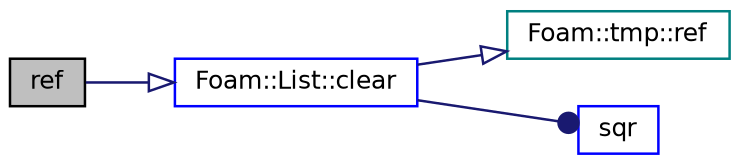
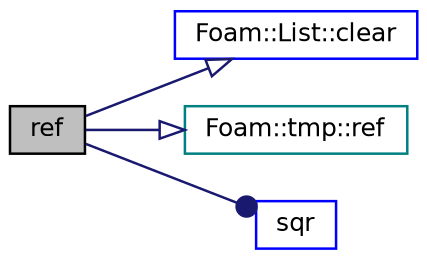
edge "Foam::List::clear" -> "Foam::tmp::ref": now "ref" -> "Foam::tmp::ref"
edge "Foam::List::clear" -> "sqr": now "ref" -> "sqr"
